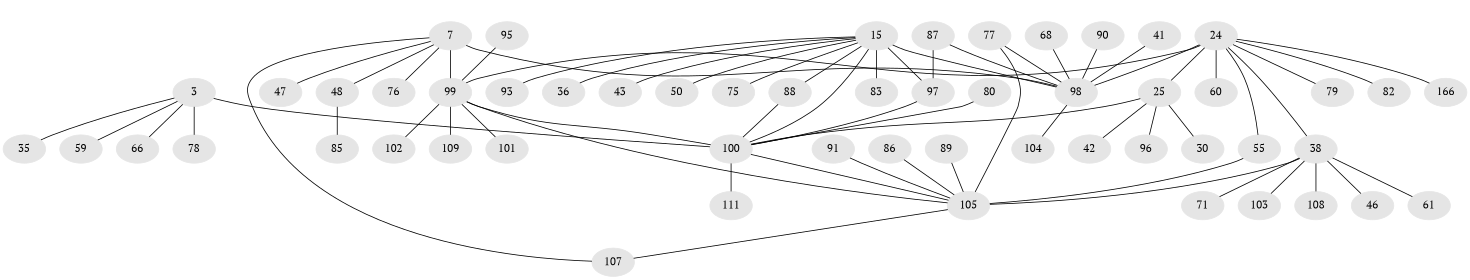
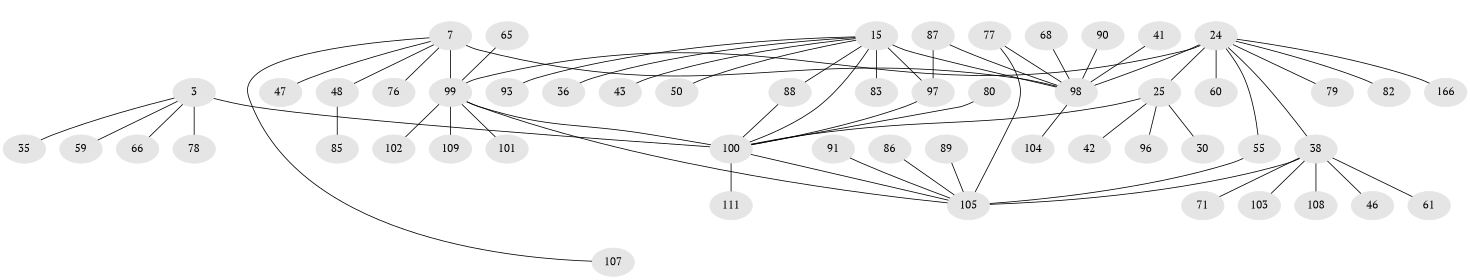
node "95": label "95" -> "65"
node "75": removed
edge "105" -- "107": removed
